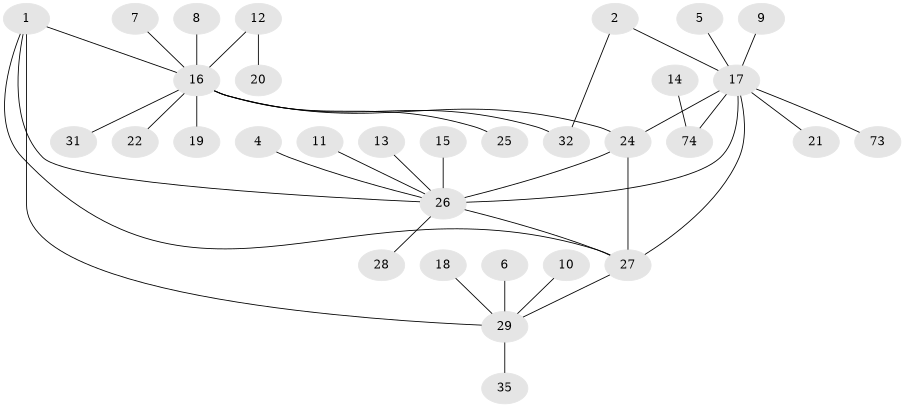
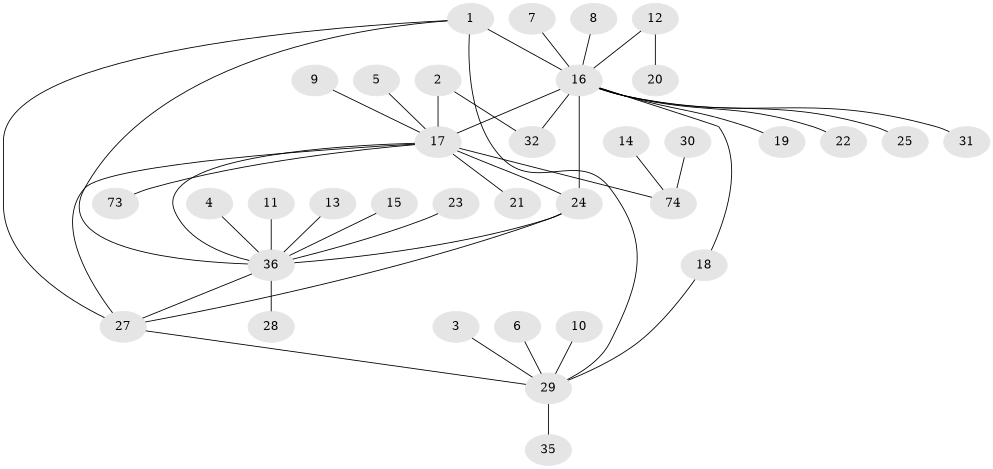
edge "16" -- "17": added
edge "16" -- "18": added
node "30": added
node "26": label "26" -> "36"
node "23": added
node "3": added
